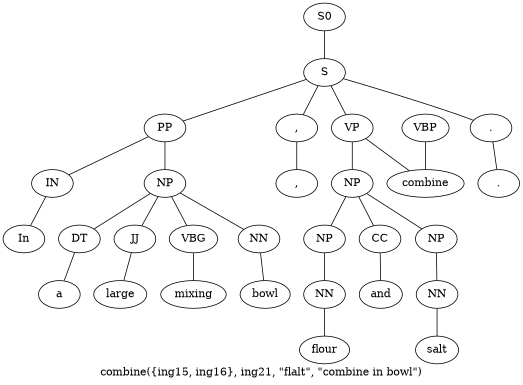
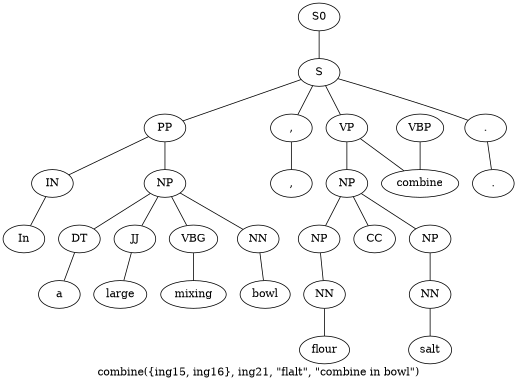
node "and": removed
